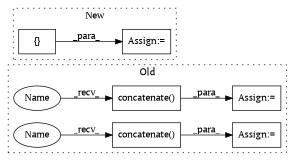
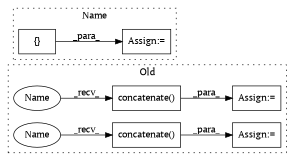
cluster "New": label "New" -> "Name"
